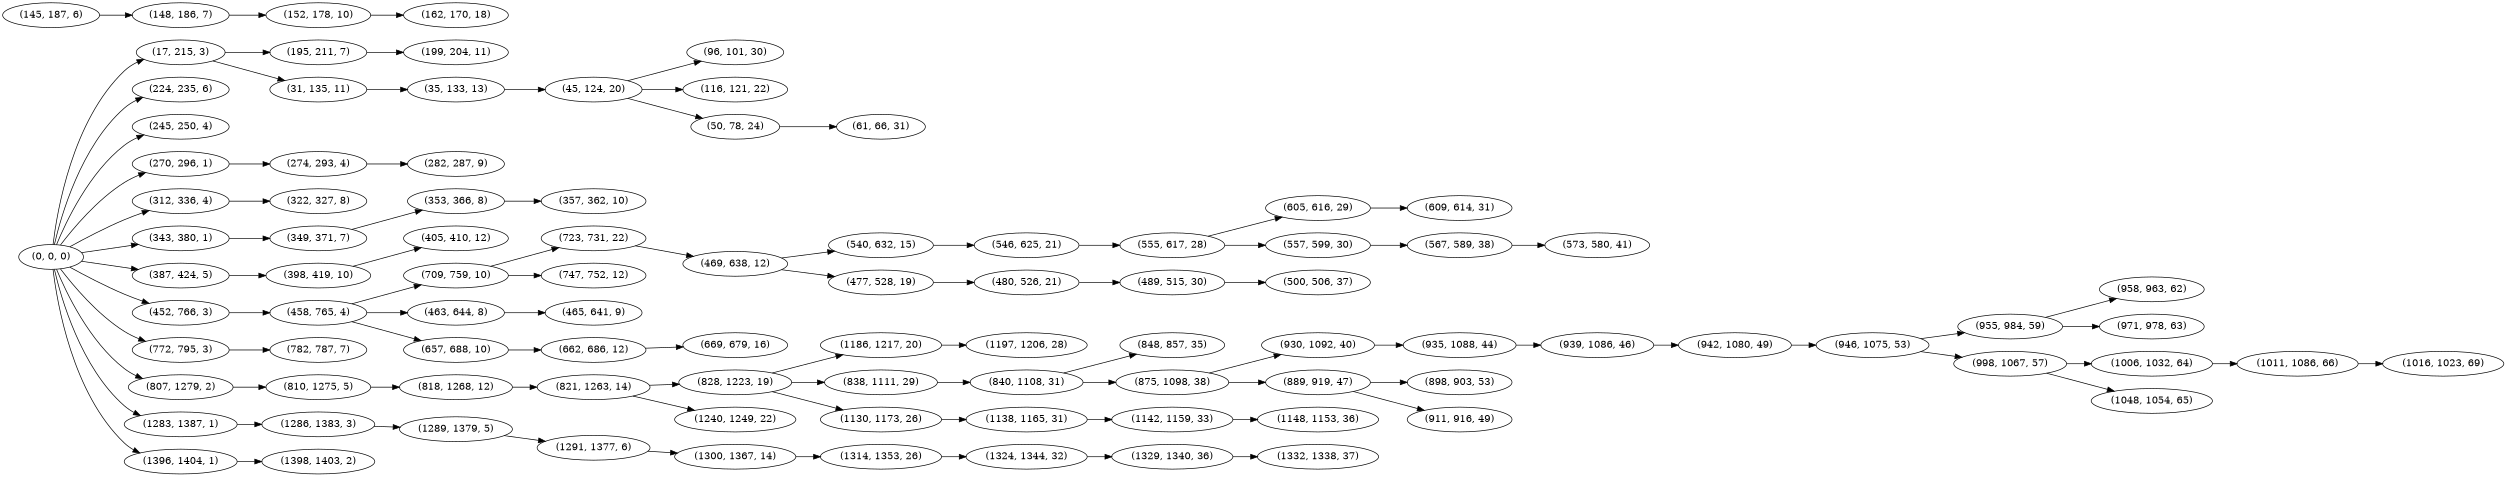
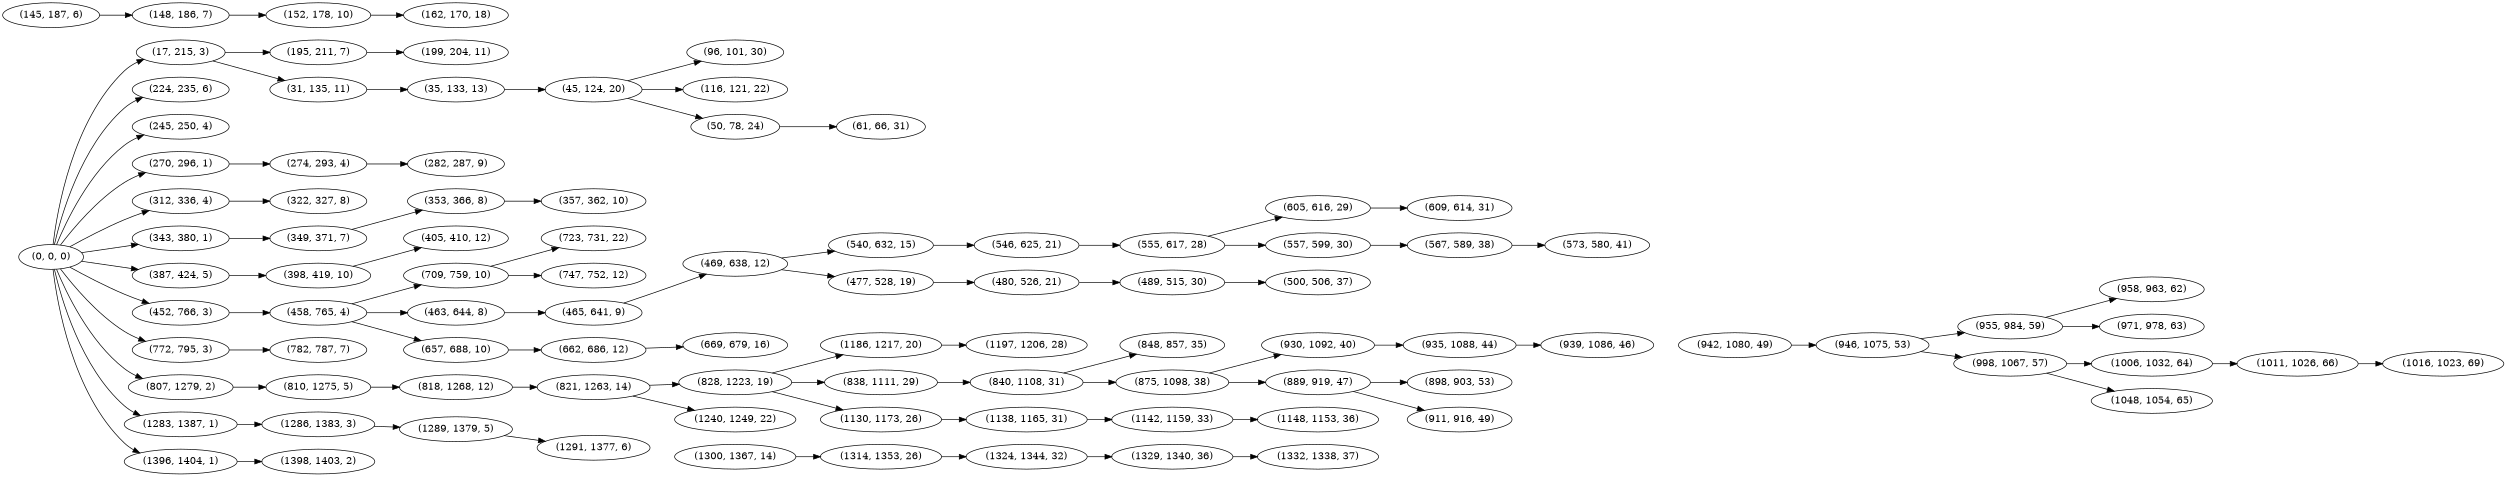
edge "(723, 731, 22)" -> "(469, 638, 12)": now "(465, 641, 9)" -> "(469, 638, 12)"
edge "(939, 1086, 46)" -> "(942, 1080, 49)": removed
node "(1011, 1086, 66)": label "(1011, 1086, 66)" -> "(1011, 1026, 66)"
edge "(1291, 1377, 6)" -> "(1300, 1367, 14)": removed
